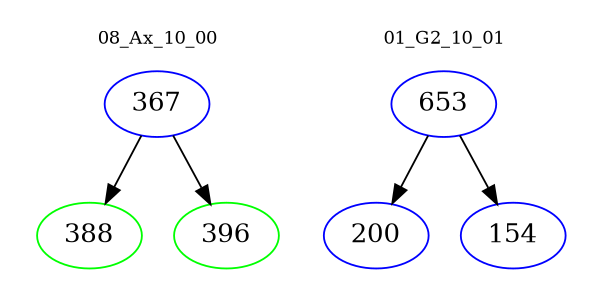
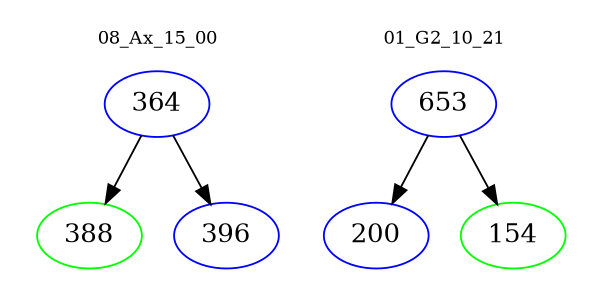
cluster "08_Ax_10_00": label "08_Ax_10_00" -> "08_Ax_15_00"
cluster "01_G2_10_01": label "01_G2_10_01" -> "01_G2_10_21"
node "367": label "367" -> "364"
node "396": color green -> blue
node "154": color blue -> green
